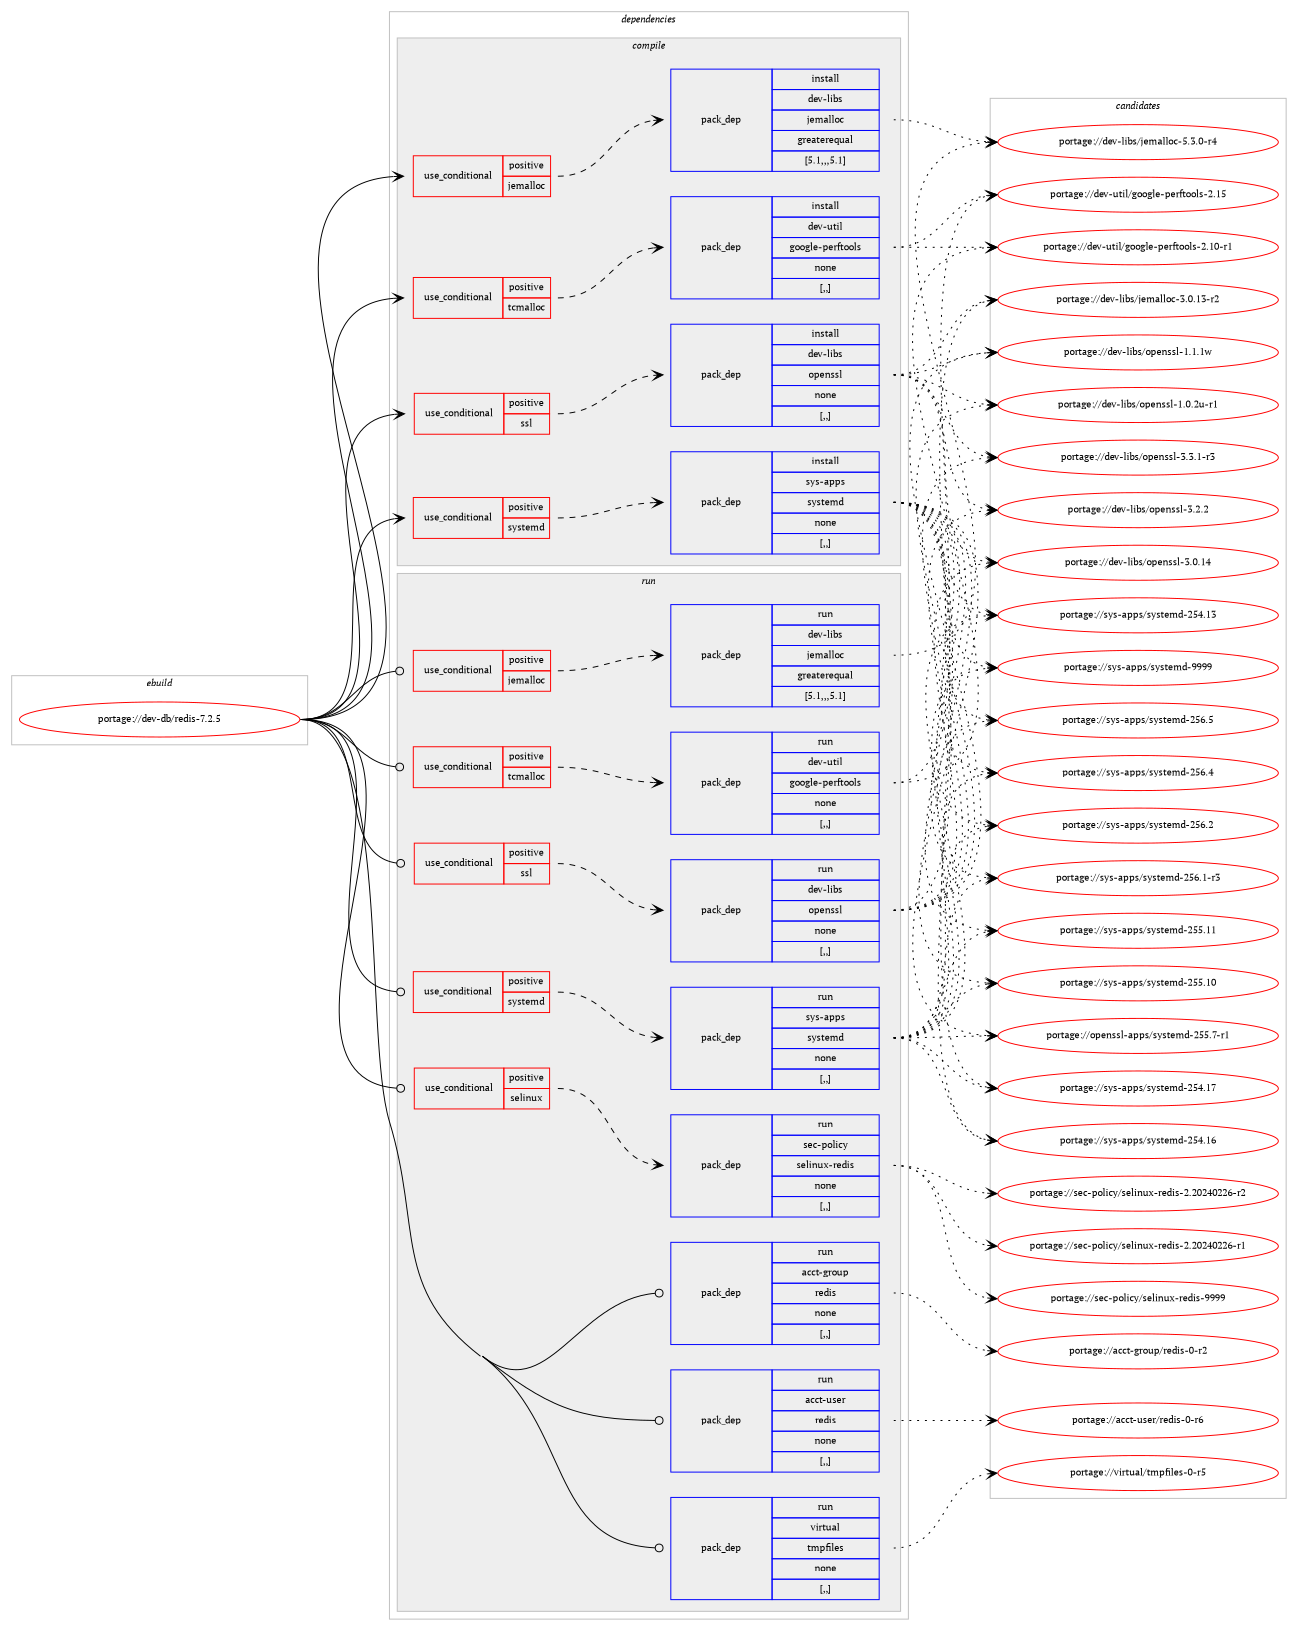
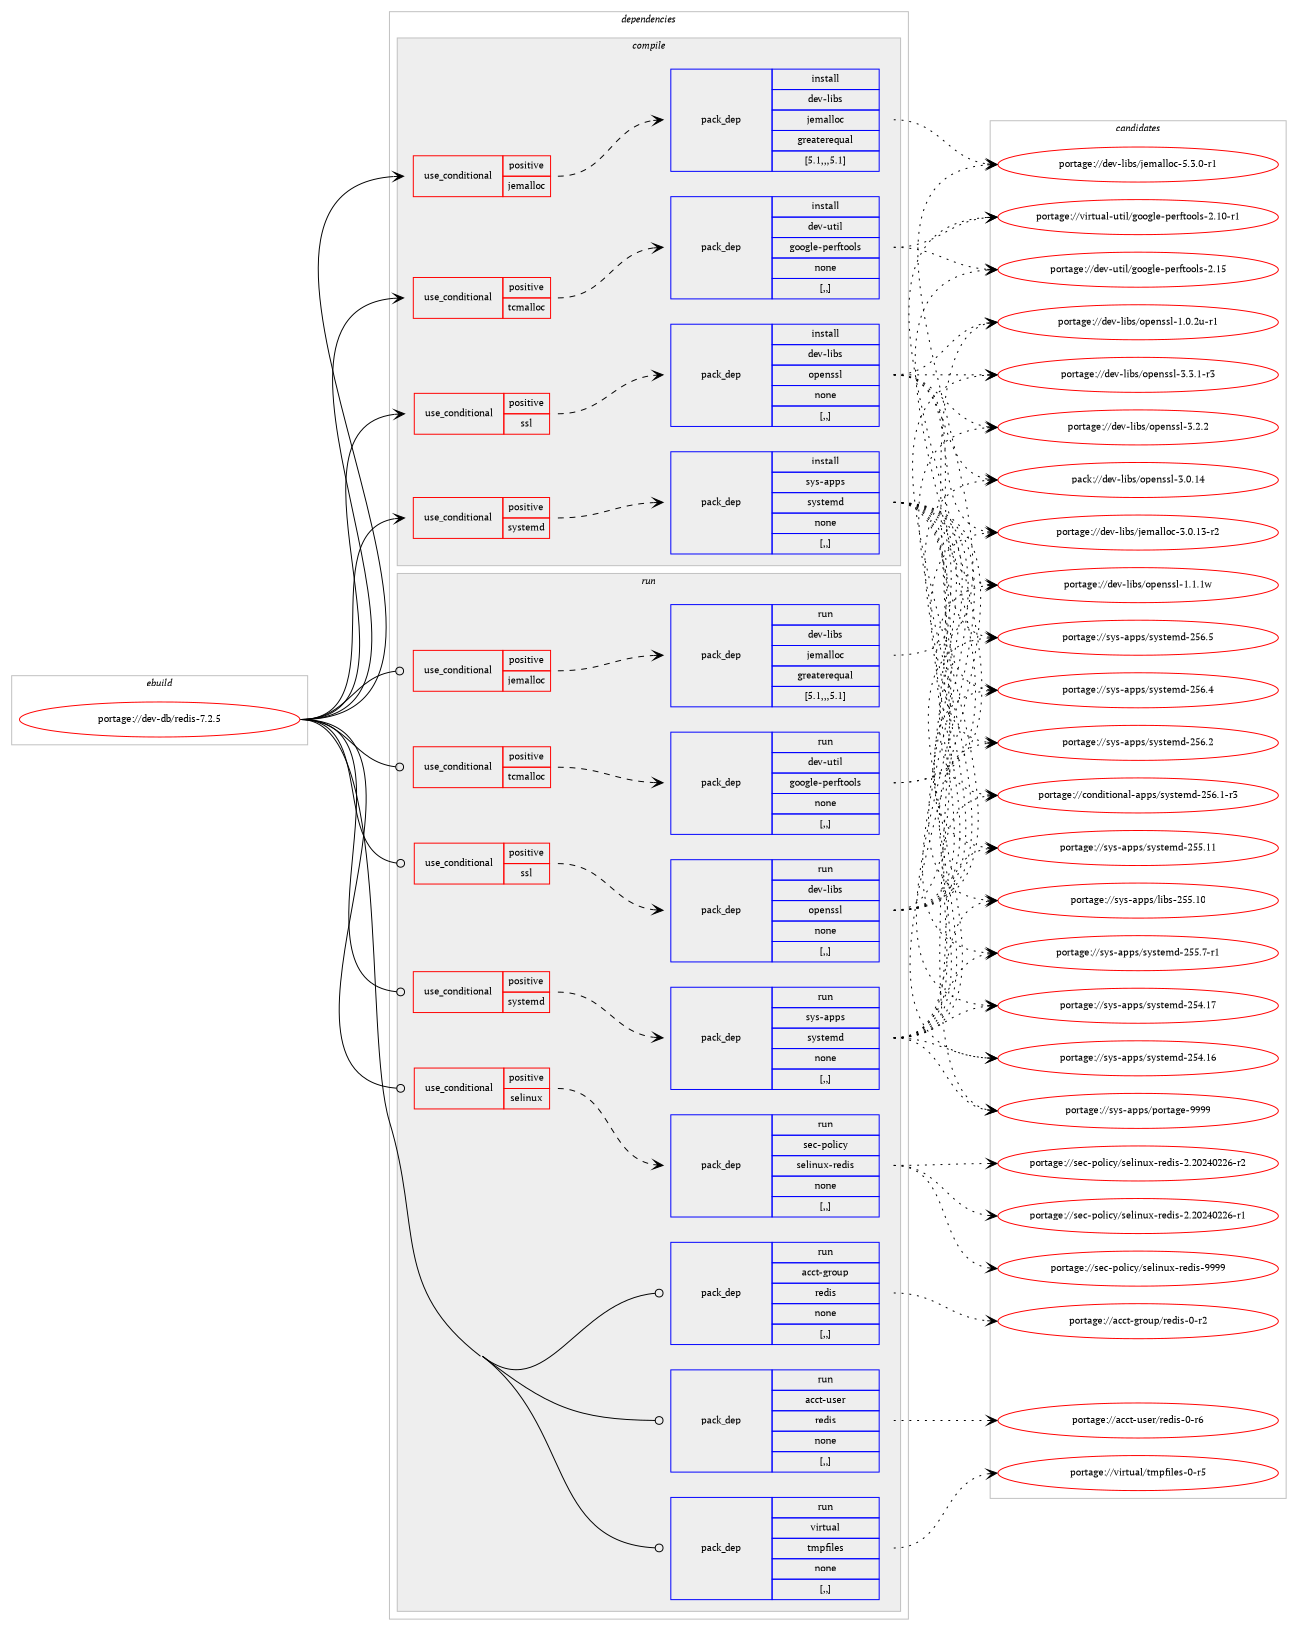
node "portage://dev-libs/jemalloc-5.3.0-r4": label "portage://dev-libs/jemalloc-5.3.0-r4" -> "portage://dev-libs/jemalloc-5.3.0-r1"
node "portage://dev-util/google-perftools-2.10-r1": label "portage://dev-util/google-perftools-2.10-r1" -> "portage://virtual-util/google-perftools-2.10-r1"
node "portage://dev-libs/openssl-3.0.14": label "portage://dev-libs/openssl-3.0.14" -> "pack://dev-libs/openssl-3.0.14"
node "portage://sys-apps/systemd-254.13": removed
node "portage://sys-apps/systemd-9999": label "portage://sys-apps/systemd-9999" -> "portage://sys-apps/portage-9999"
node "portage://sys-apps/systemd-256.1-r3": label "portage://sys-apps/systemd-256.1-r3" -> "portage://conditional-apps/systemd-256.1-r3"
node "portage://sys-apps/systemd-255.10": label "portage://sys-apps/systemd-255.10" -> "portage://sys-apps/libs-255.10"
node "portage://openssl-apps/systemd-255.7-r1": label "portage://openssl-apps/systemd-255.7-r1" -> "portage://sys-apps/systemd-255.7-r1"
